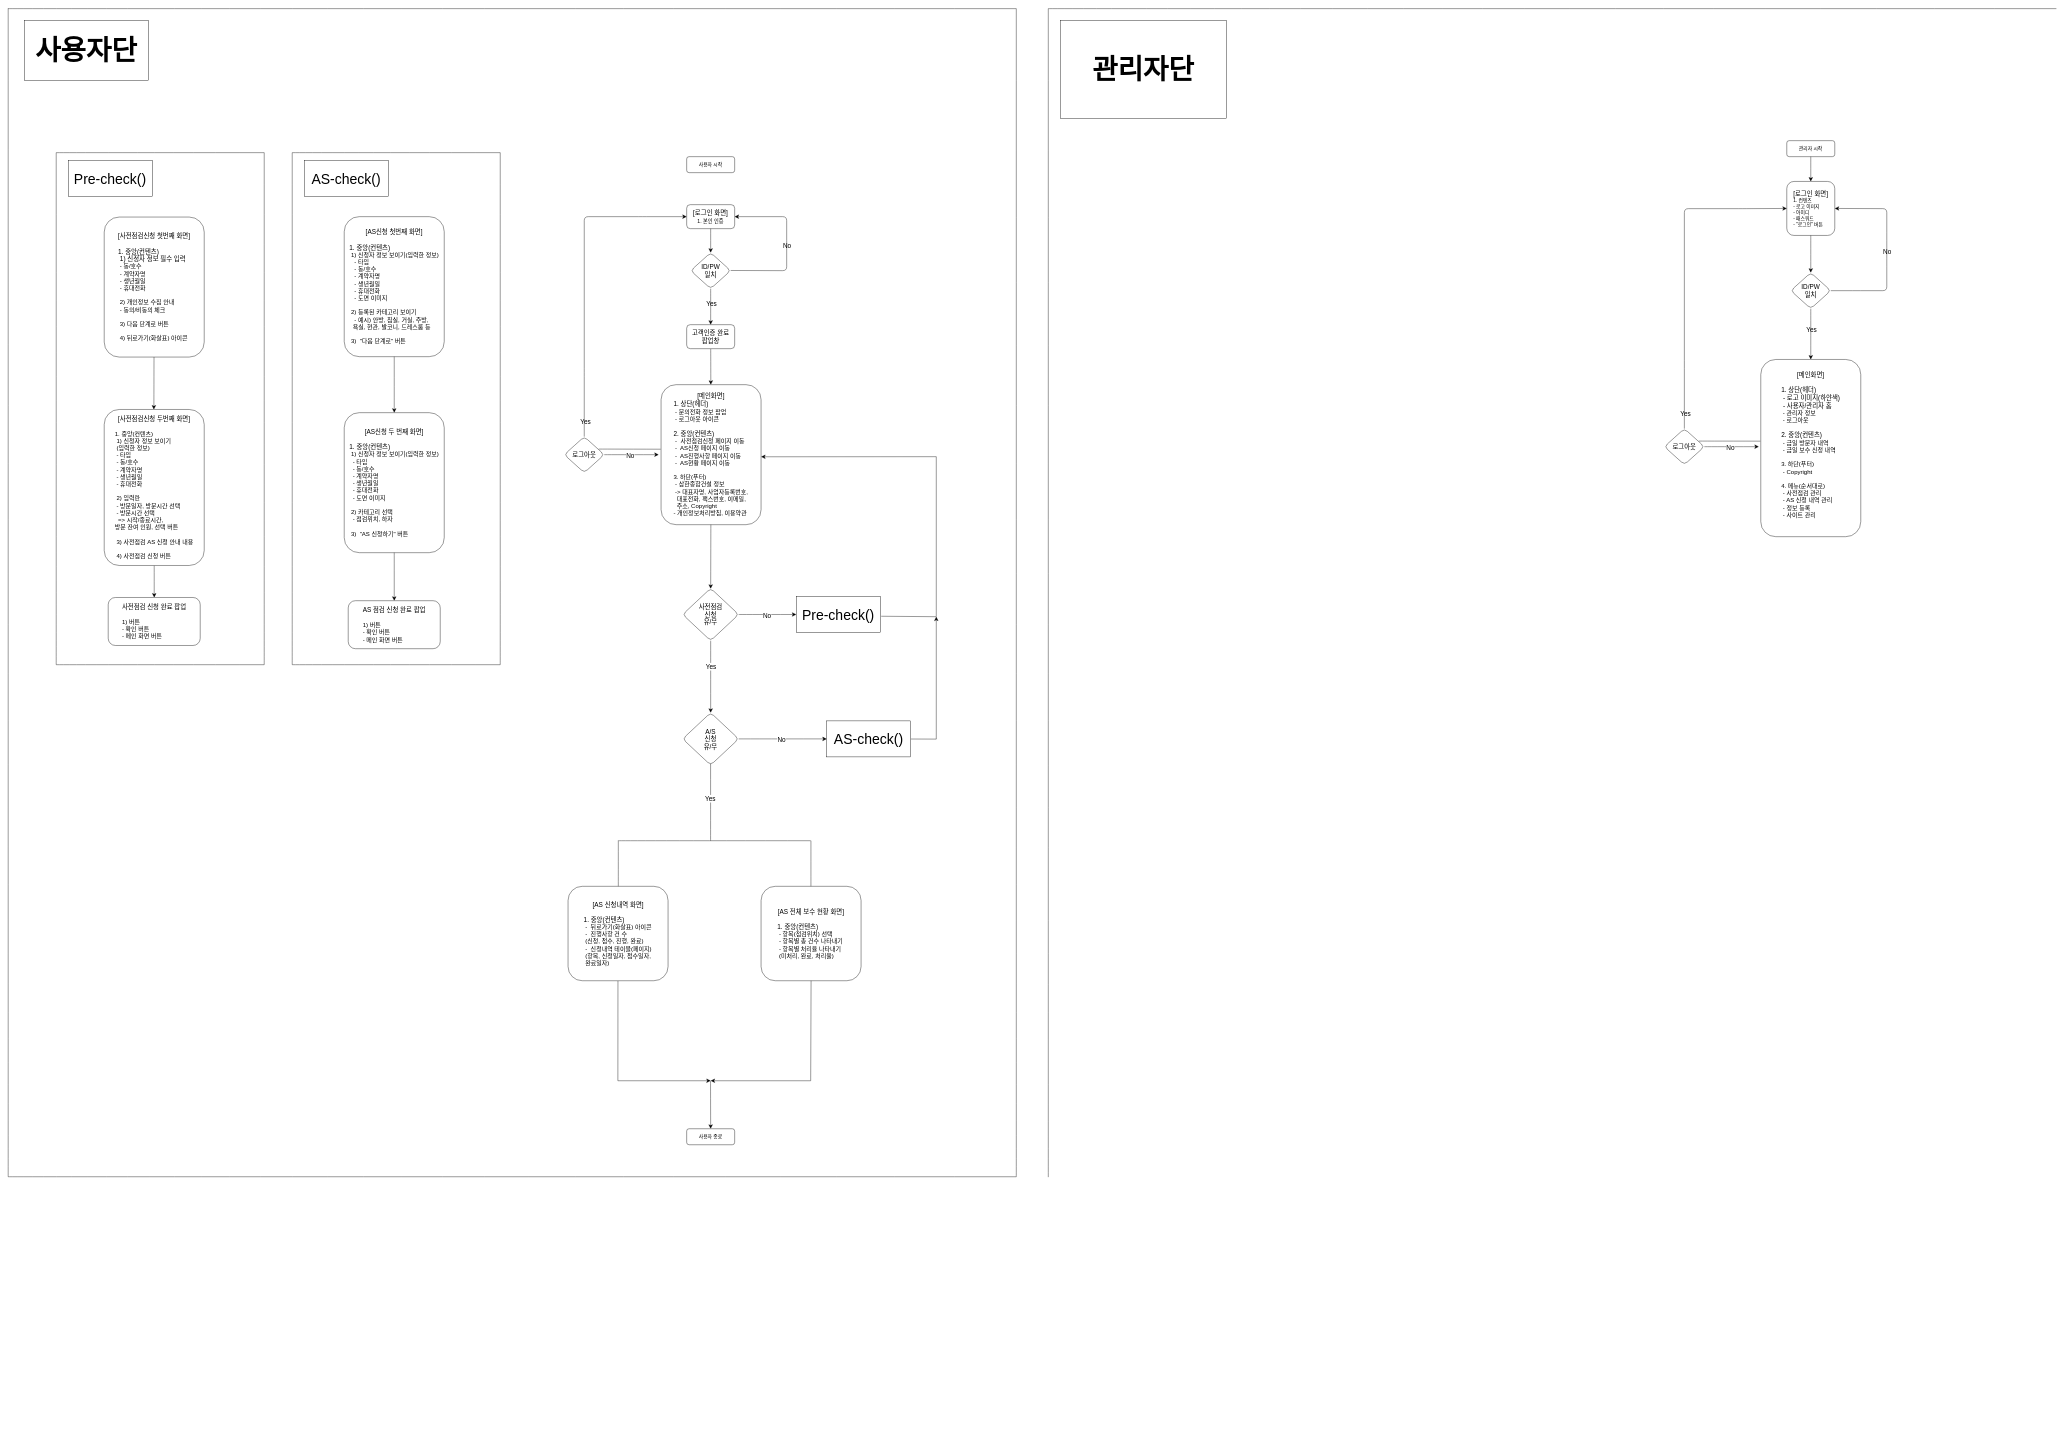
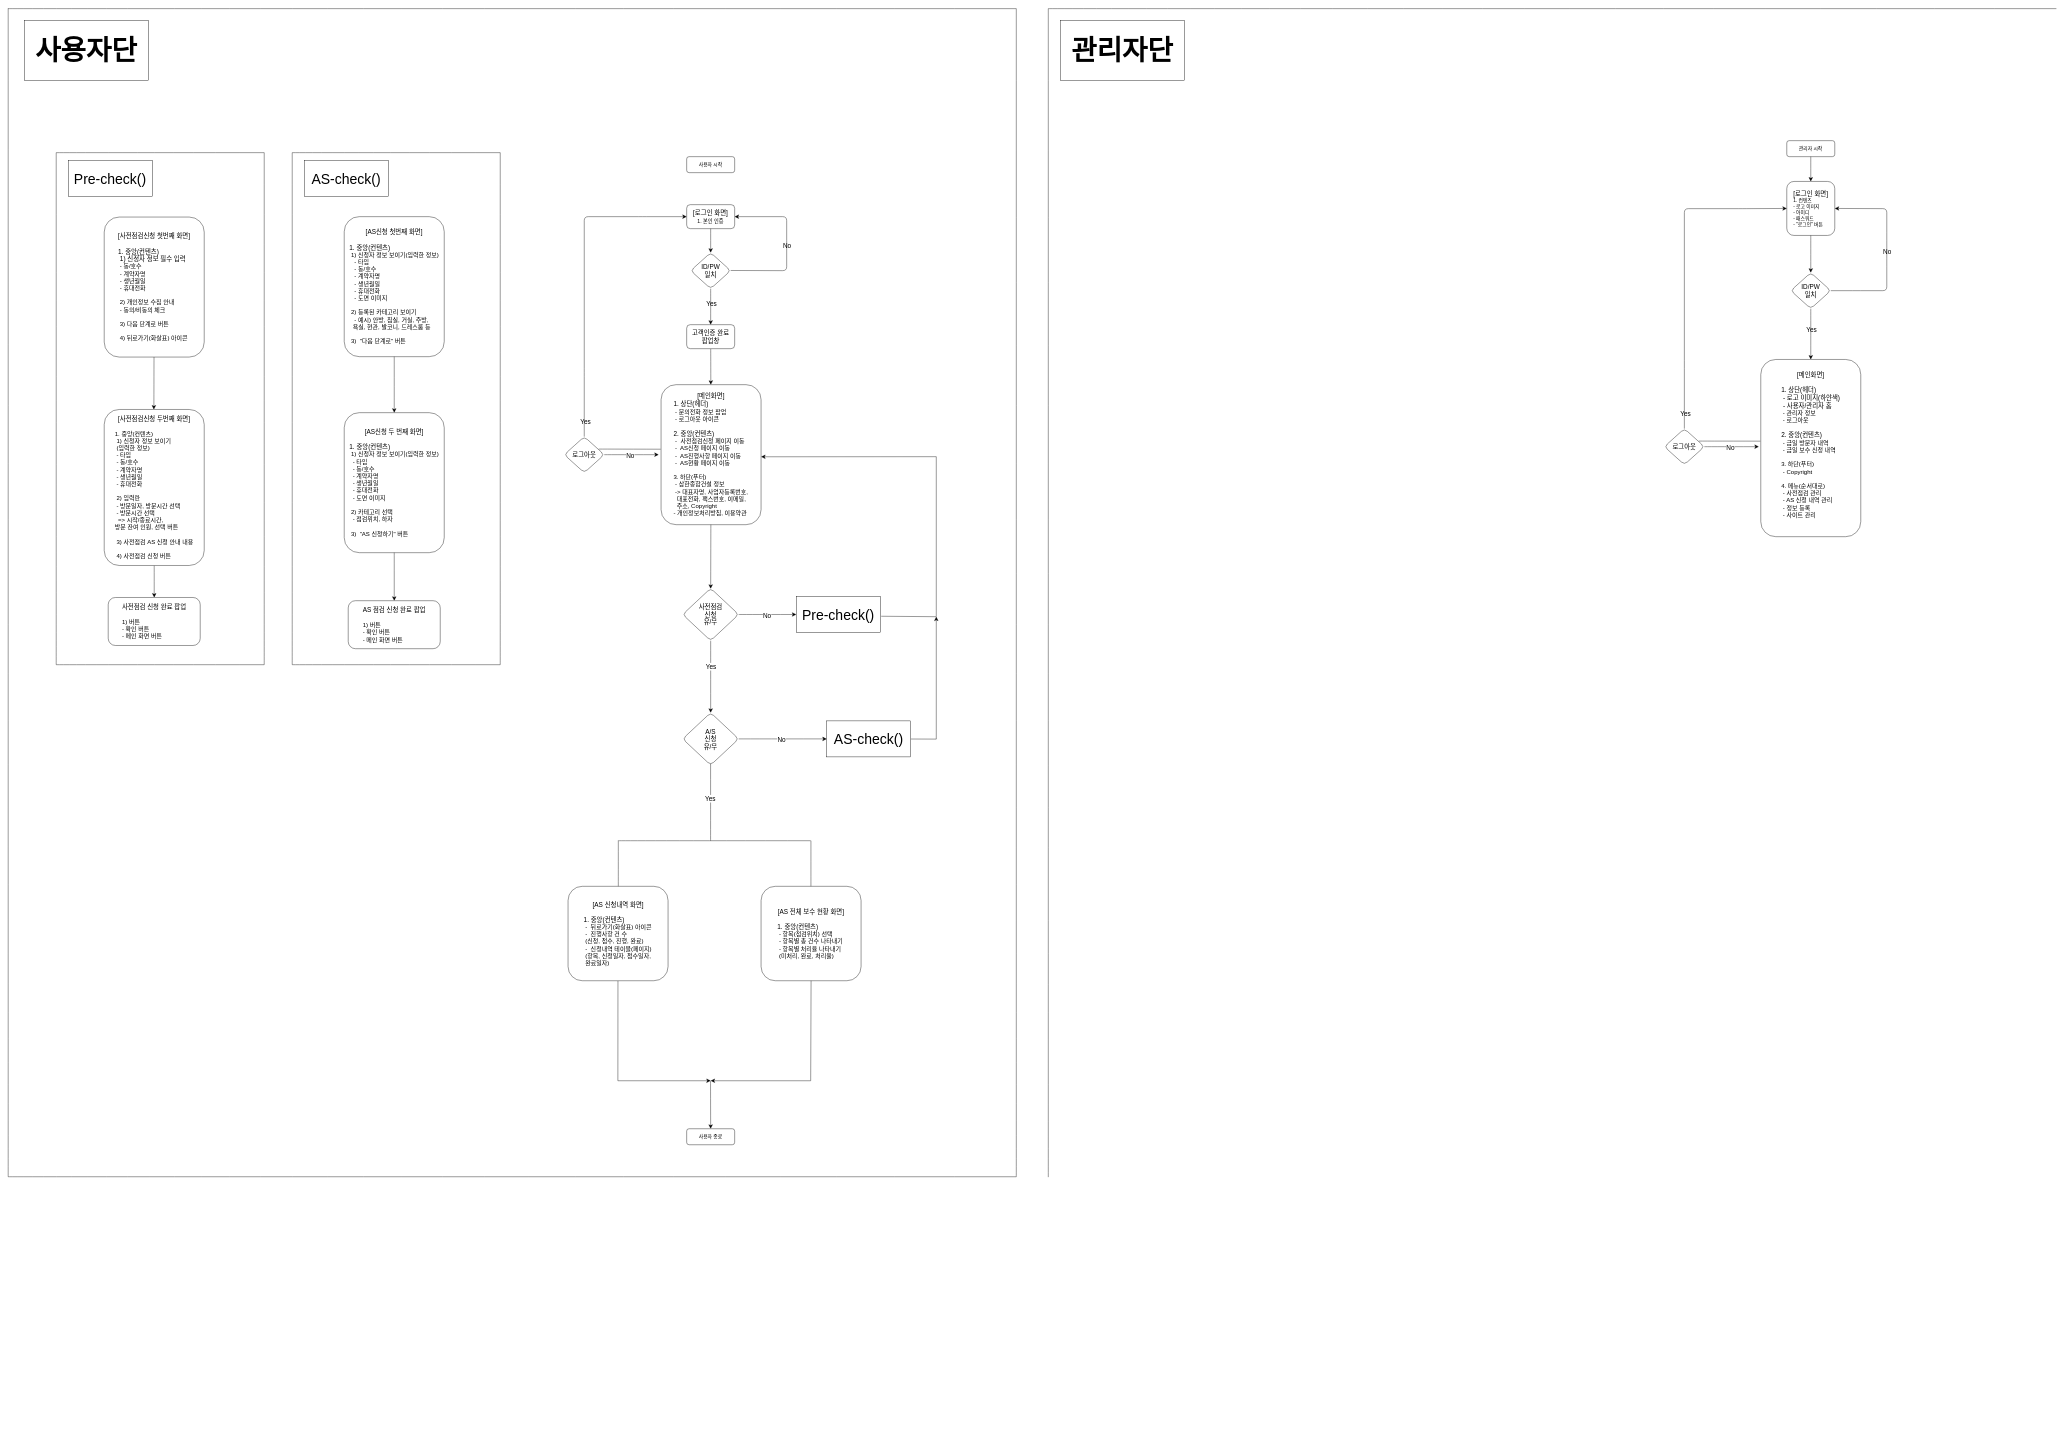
node "관리자단": size 166x98 -> 124x60
